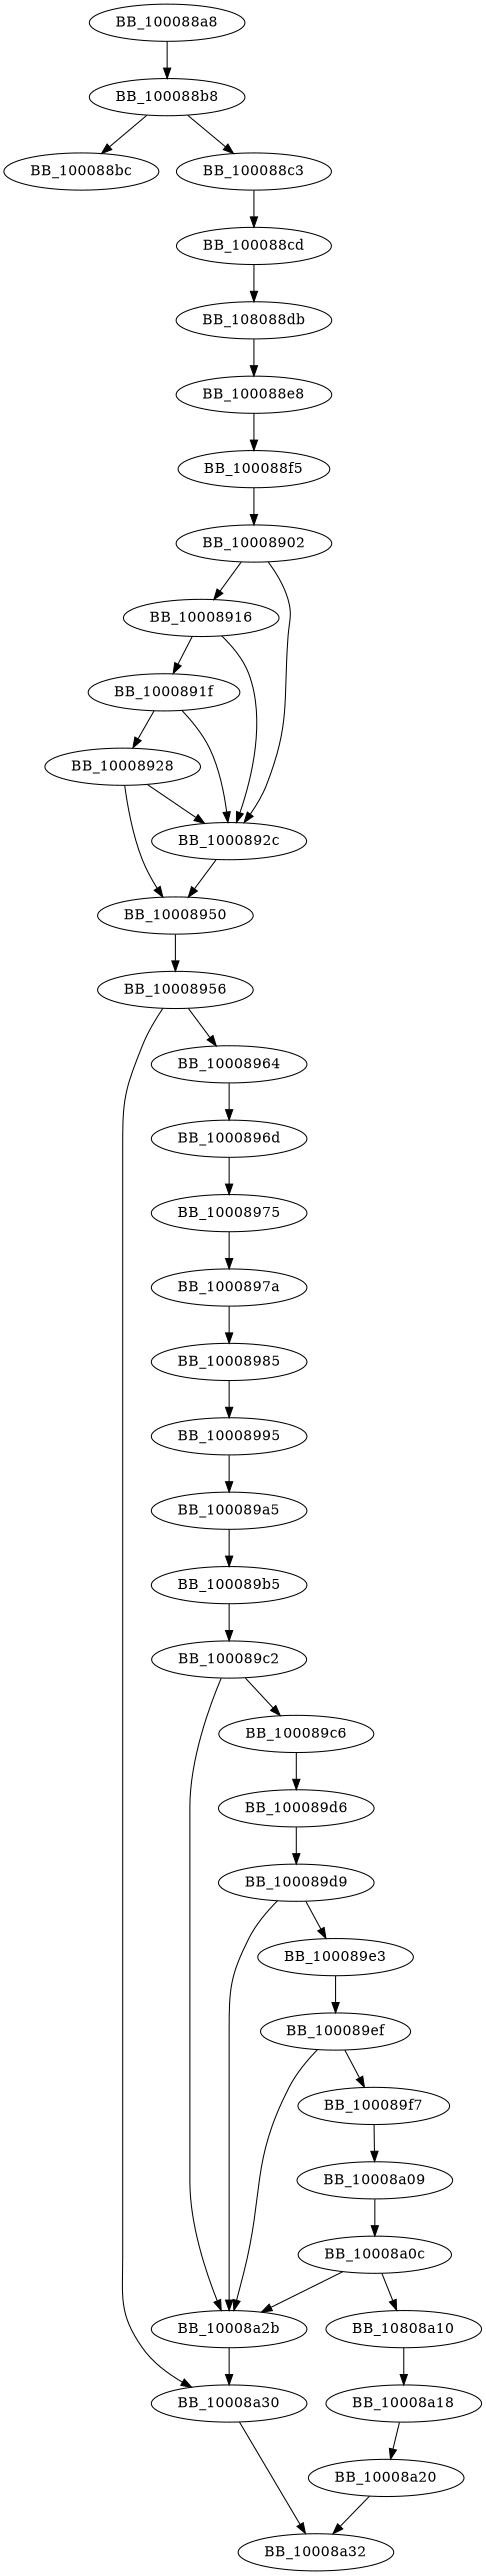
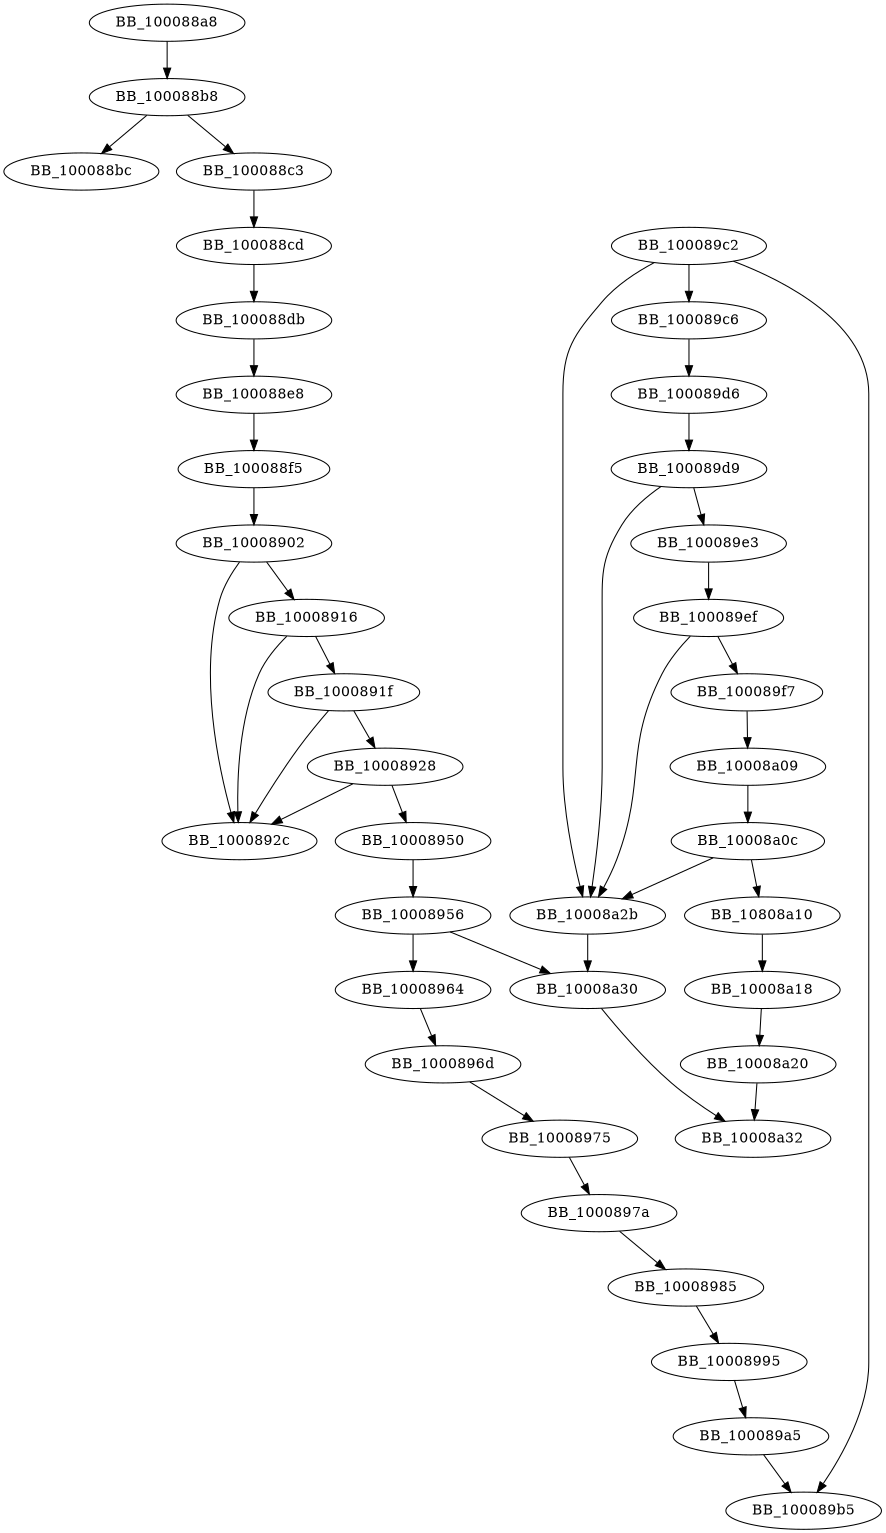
node "BB_108088db": label "BB_108088db" -> "BB_100088db"
edge "BB_1000892c" -> "BB_10008950": removed
edge "BB_100089b5" -> "BB_100089c2": reversed
